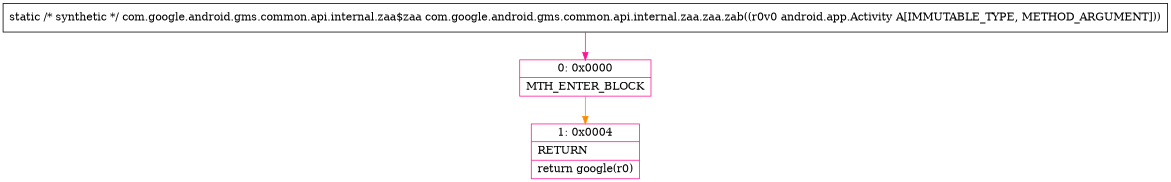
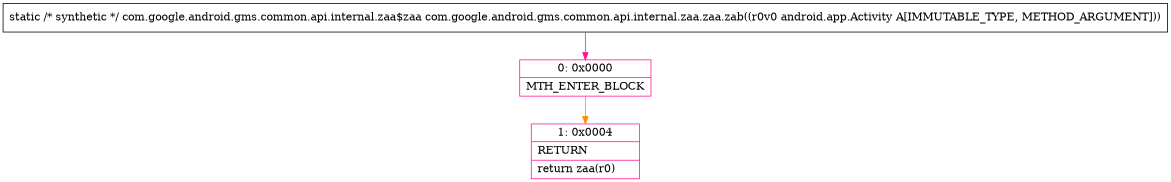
node "1: 0x0004": text "return google(r0)" -> "return zaa(r0)"
